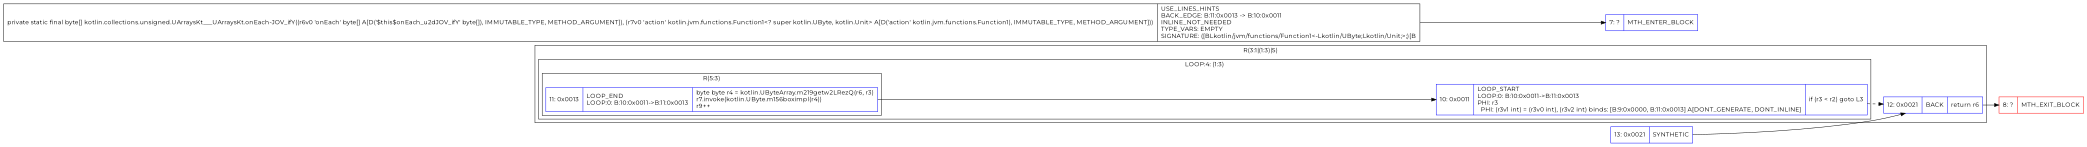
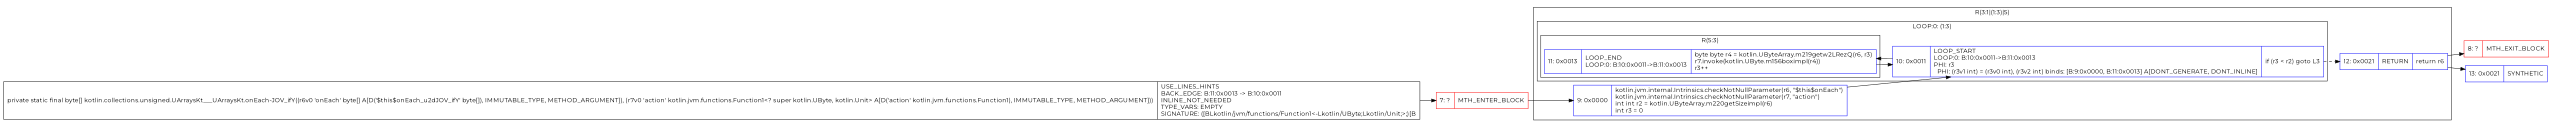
node "7: ?": color blue -> red
edge "10: 0x0011" -> "11: 0x0013": added
cluster "LOOP:4: (1:3)": label "LOOP:4: (1:3)" -> "LOOP:0: (1:3)"
node "9: 0x0000": added
node "12: 0x0021": text "BACK" -> "RETURN"
node "11: 0x0013": text "r9++" -> "r3++"
edge "13: 0x0021" -> "12: 0x0021": reversed
